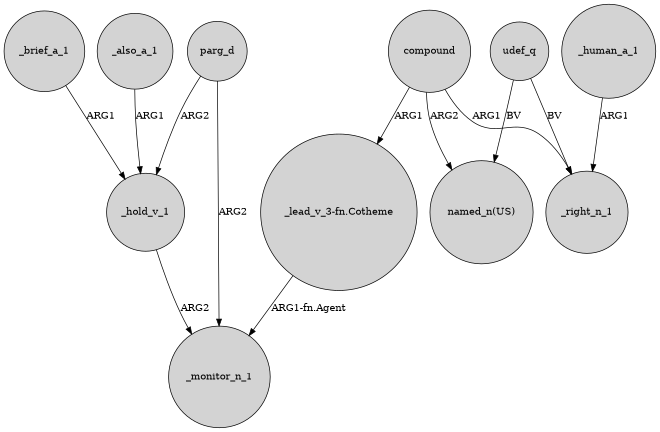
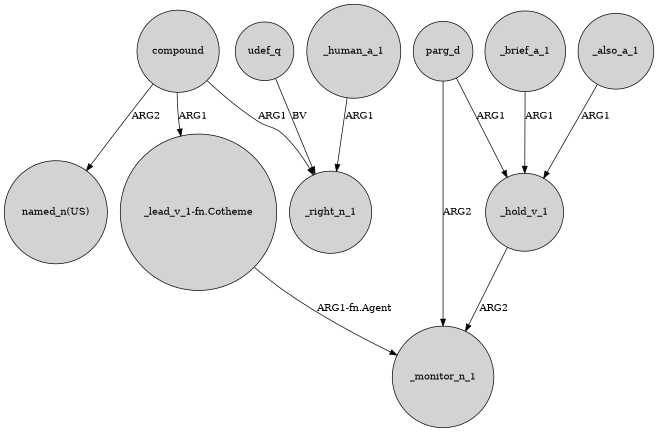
edge "parg_d" -> "_hold_v_1": label "ARG2" -> "ARG1"
edge "udef_q" -> "named_n(US)": removed, label "BV"
node "_lead_v_3-fn.Cotheme": label "_lead_v_3-fn.Cotheme" -> "_lead_v_1-fn.Cotheme"
